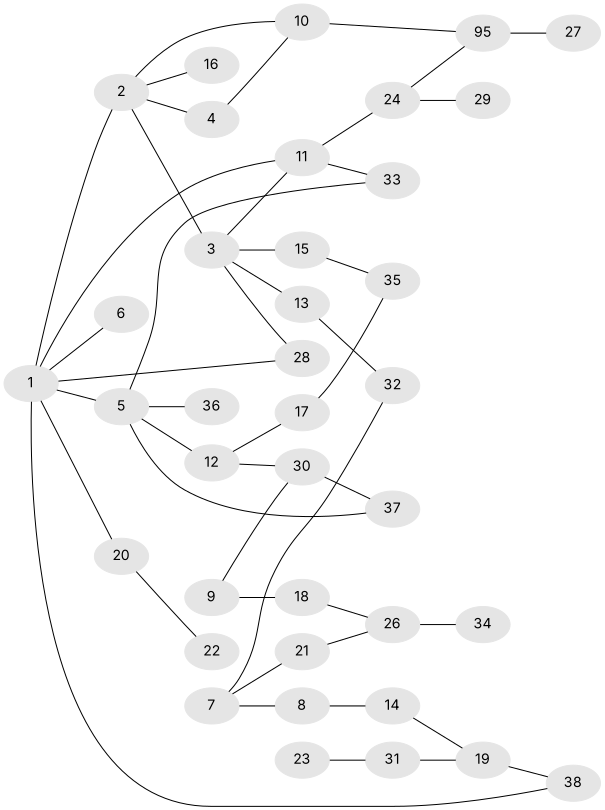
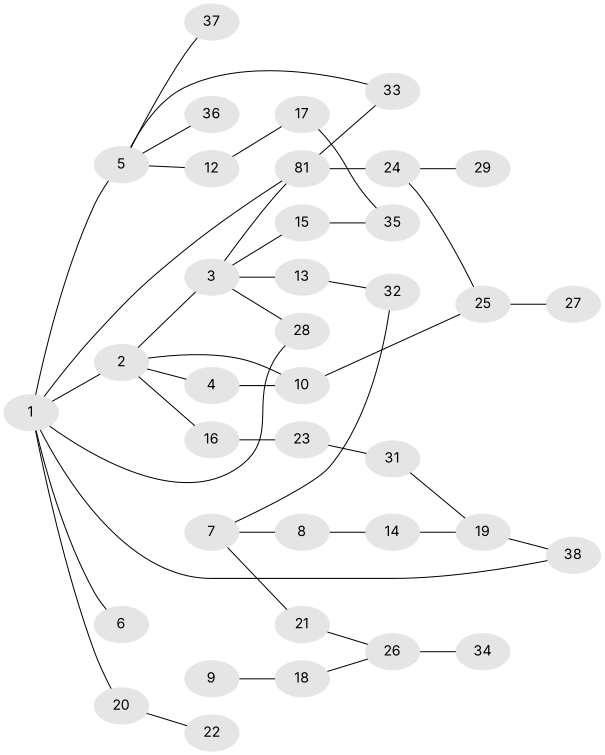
node "95": label "95" -> "25"
node "11": label "11" -> "81"
edge "16" -- "23": added
node "30": removed
